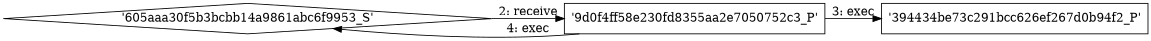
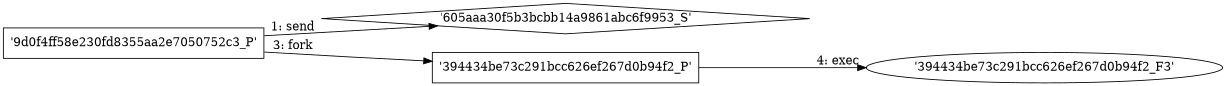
edge "'9d0f4ff58e230fd8355aa2e7050752c3_P'" -> "'394434be73c291bcc626ef267d0b94f2_P'": label "3: exec" -> "3: fork"
edge "'605aaa30f5b3bcbb14a9861abc6f9953_S'" -> "'9d0f4ff58e230fd8355aa2e7050752c3_P'": removed, label "2: receive"
edge "'9d0f4ff58e230fd8355aa2e7050752c3_P'" -> "'605aaa30f5b3bcbb14a9861abc6f9953_S'": label "4: exec" -> "1: send"
node "'394434be73c291bcc626ef267d0b94f2_F3'": added
